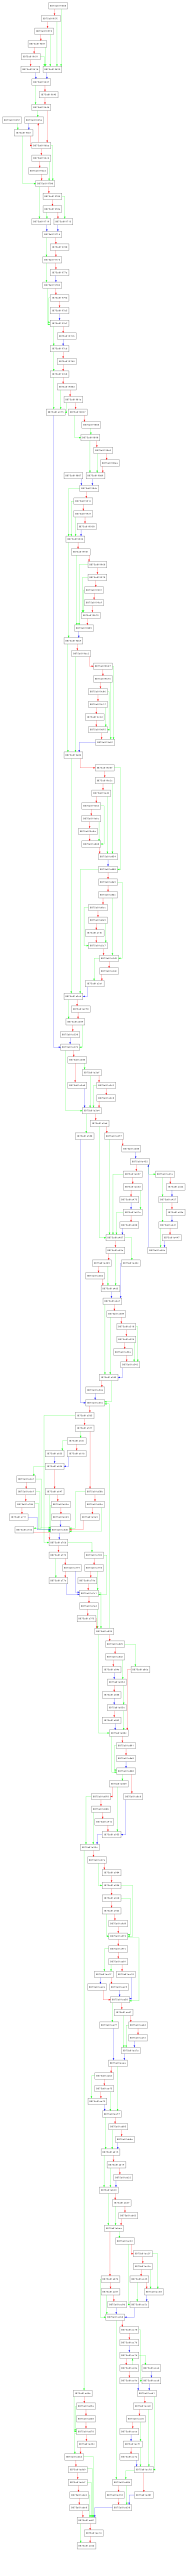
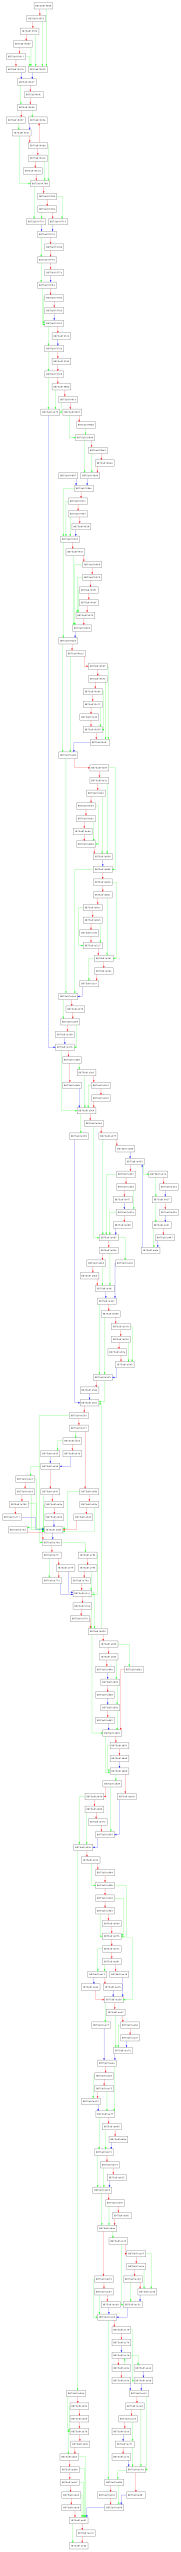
edge "BB75a81964b" -> "BB75a8196ba": now "BB75a81964b" -> "BB75a819657"
